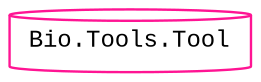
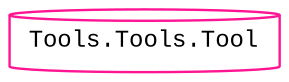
node "Bio.Tools.Tool": label "Bio.Tools.Tool" -> "Tools.Tools.Tool"
